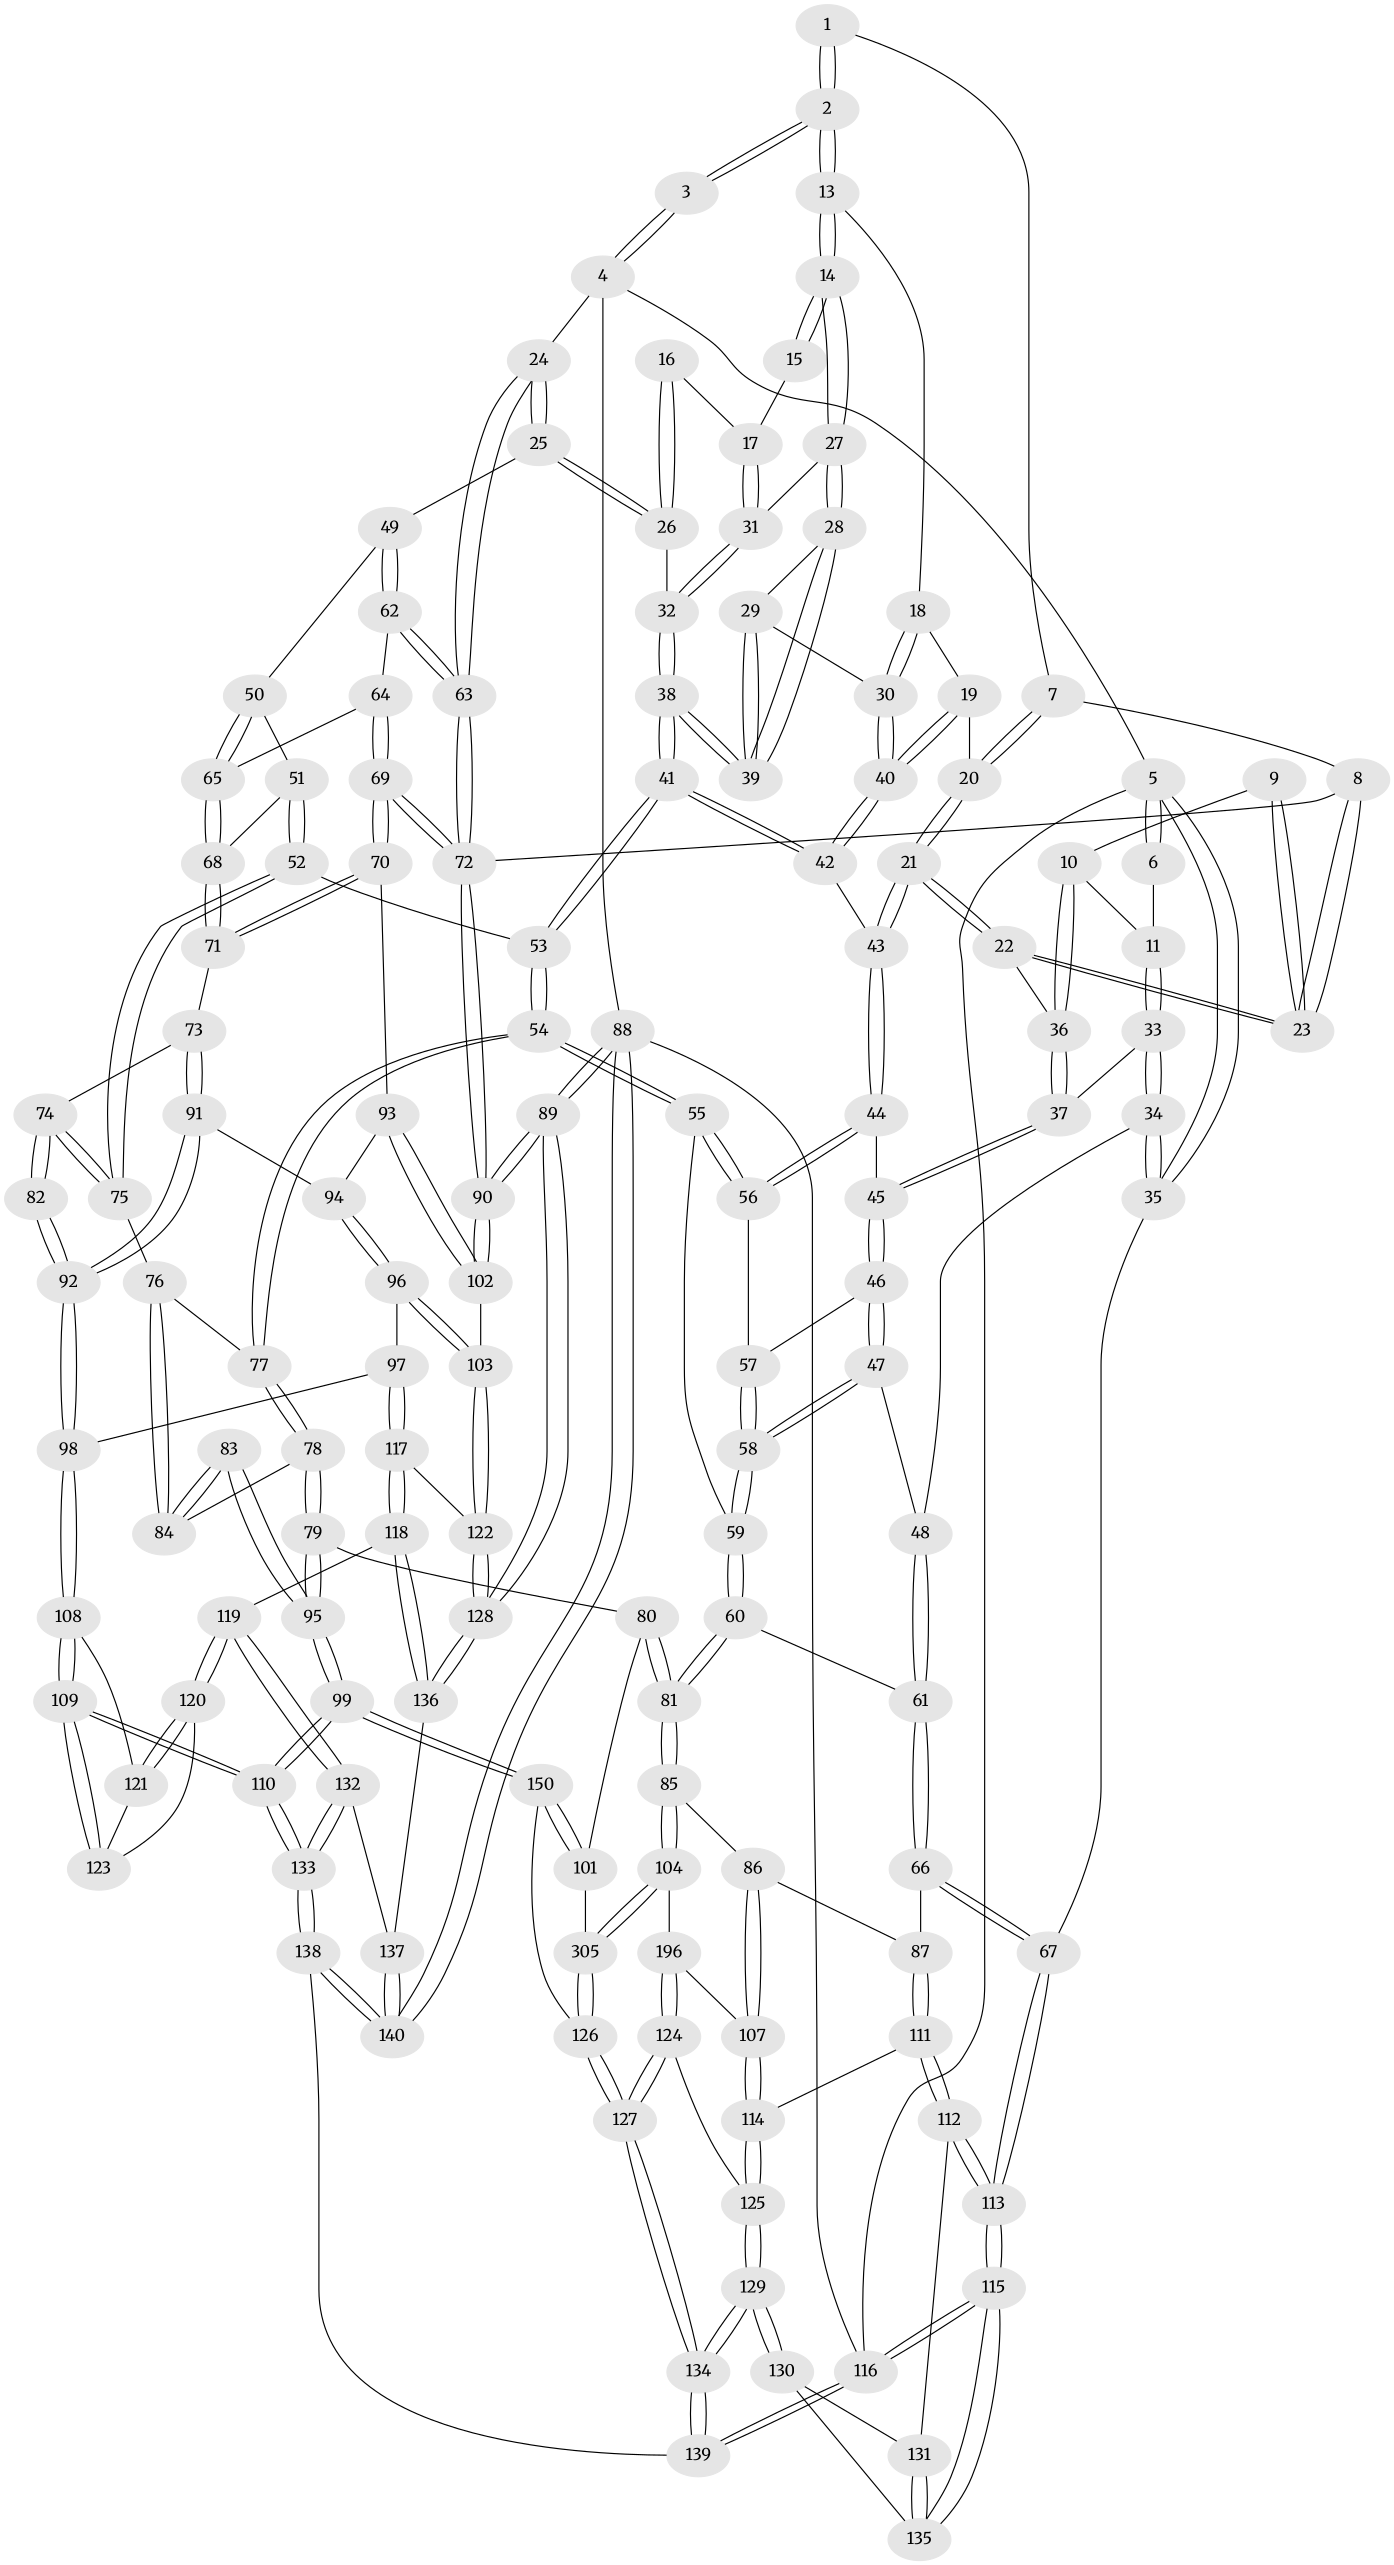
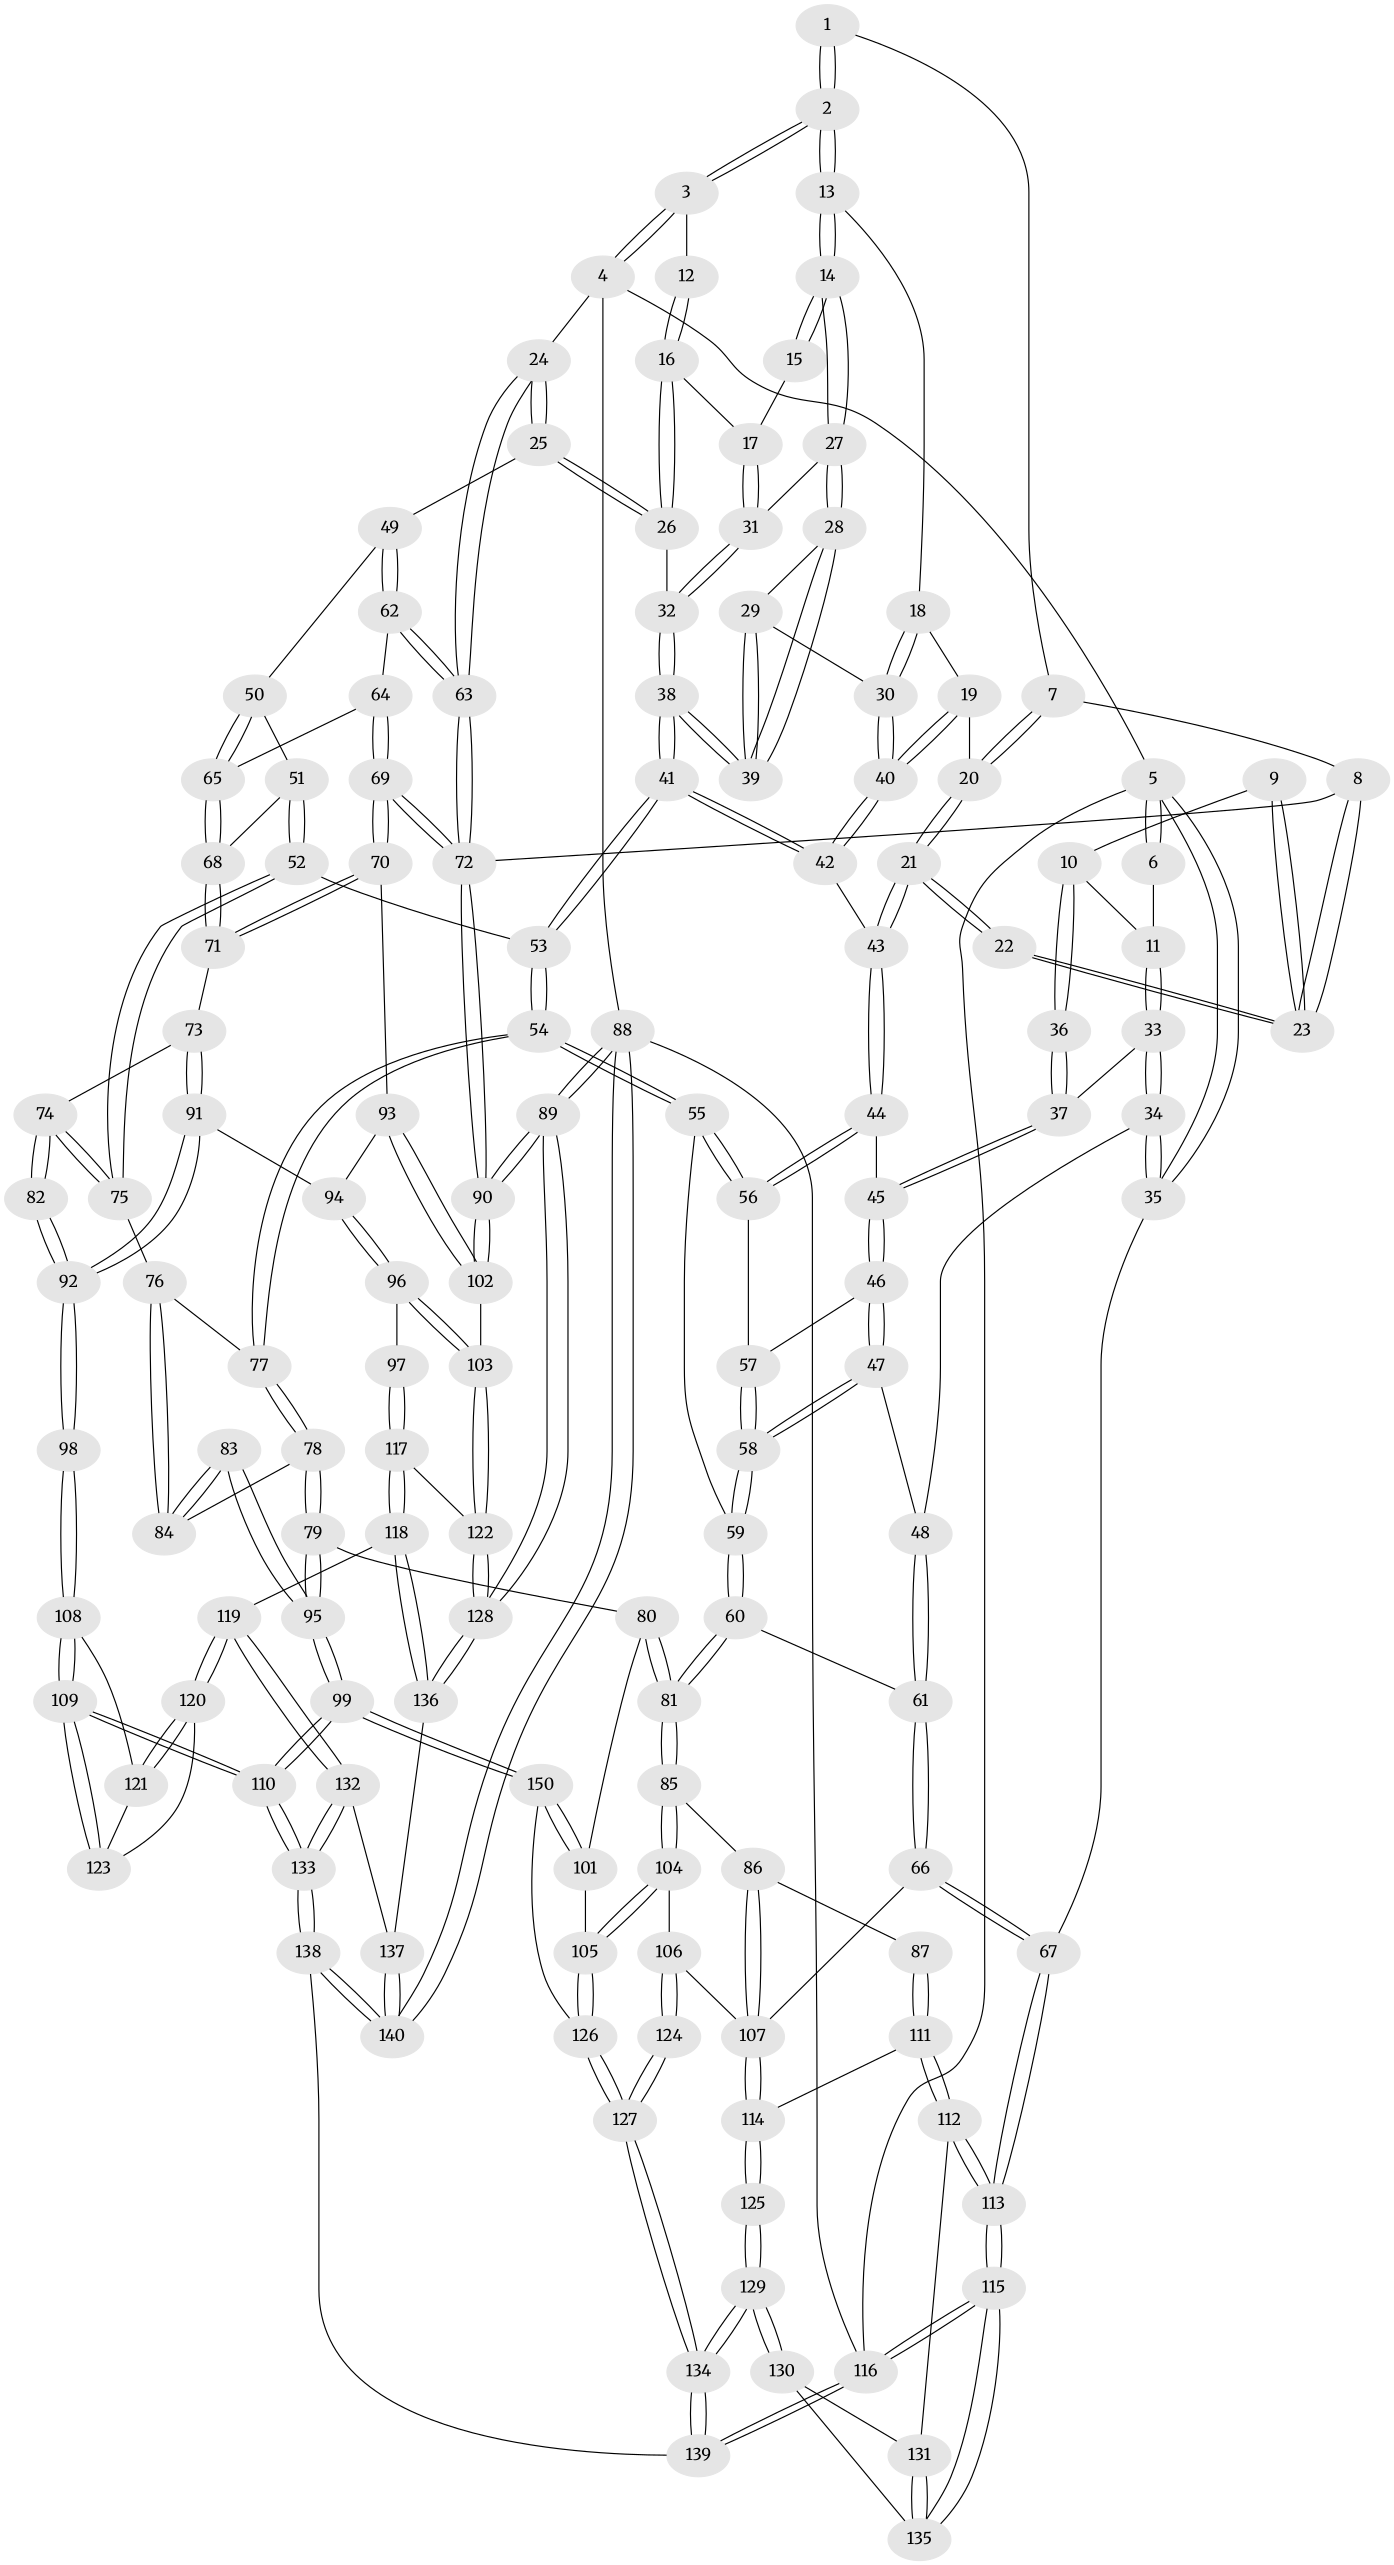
node "12": added
edge "22" -- "36": removed
edge "97" -- "98": removed
edge "66" -- "87": now "66" -- "107"
node "305": label "305" -> "105"
node "196": label "196" -> "106"
edge "124" -- "125": removed
